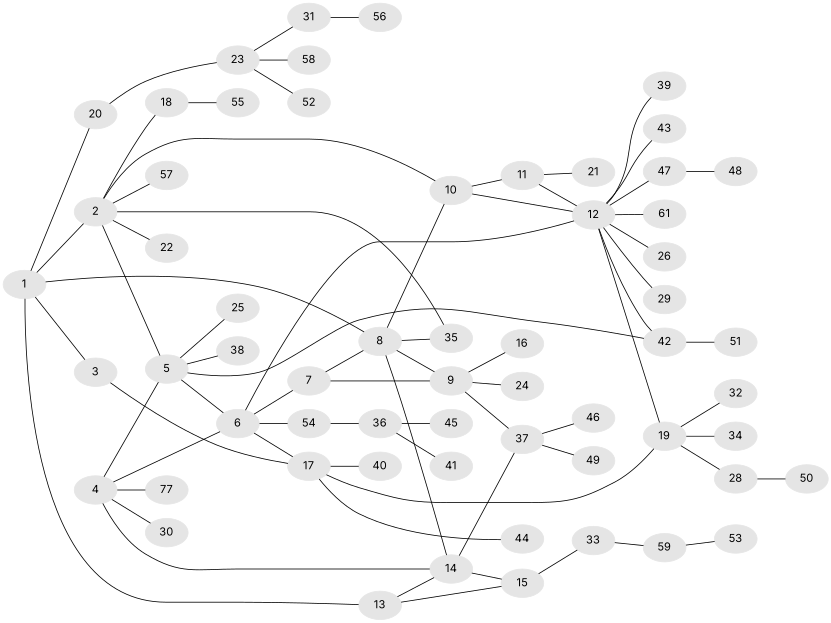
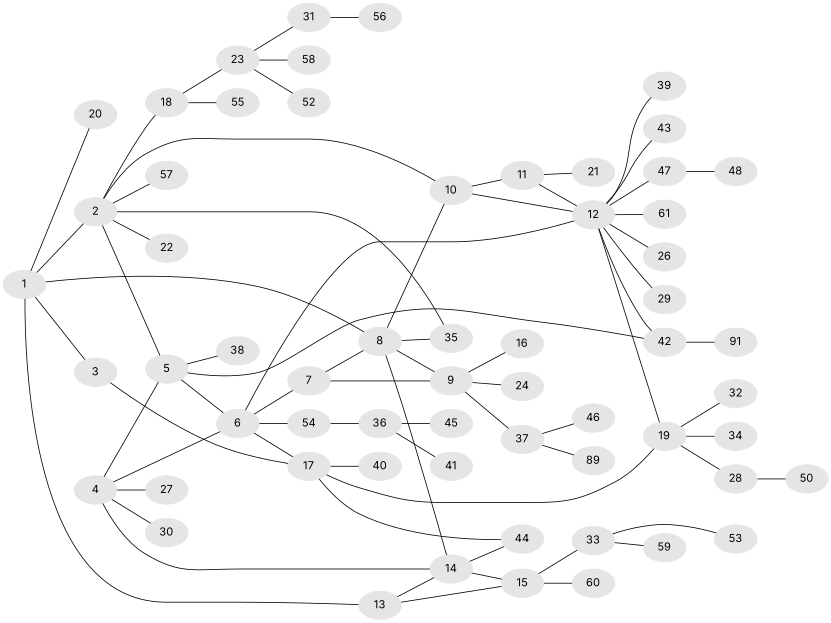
edge "23" -- "20": now "23" -- "18"
node "25": removed
node "51": label "51" -> "91"
node "49": label "49" -> "89"
node "77": label "77" -> "27"
edge "37" -- "14": now "44" -- "14"
edge "53" -- "59": now "53" -- "33"
node "60": added
